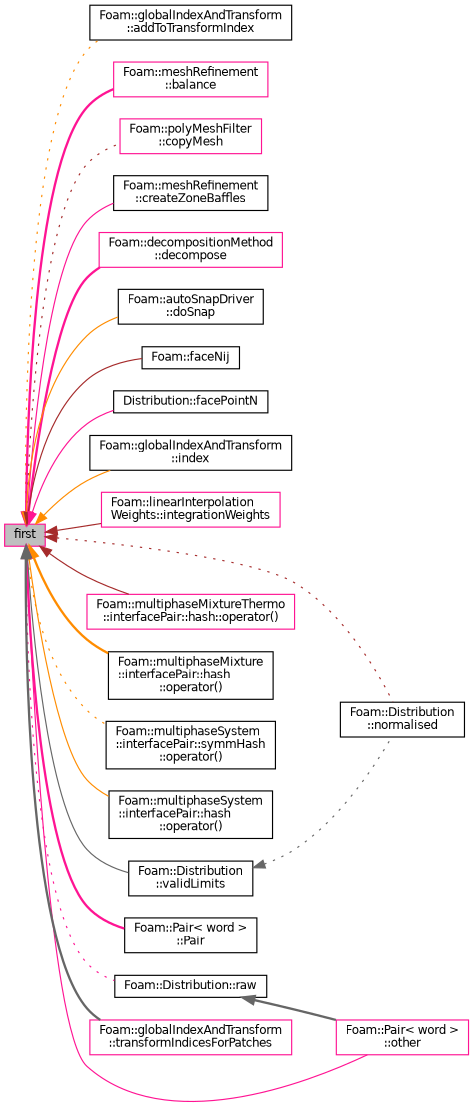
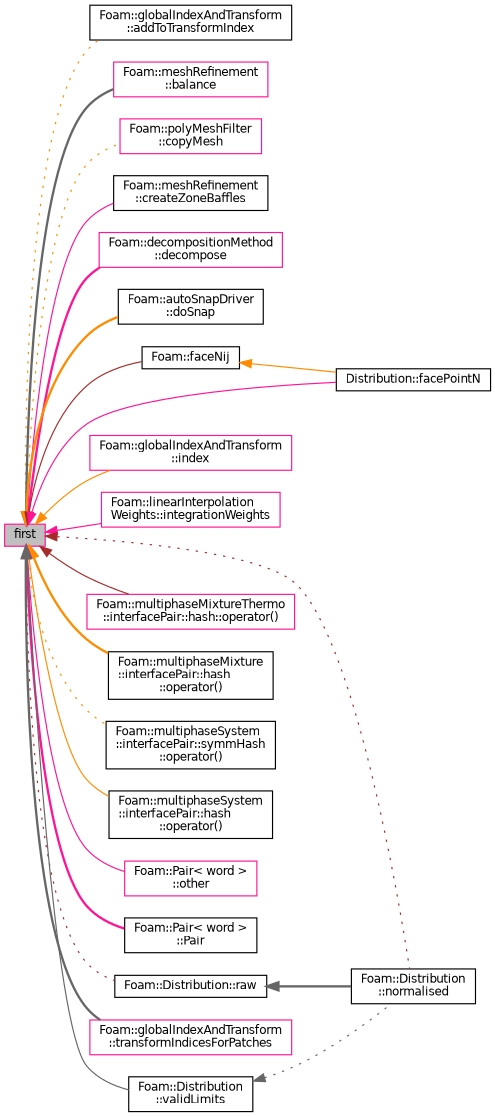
edge "Foam::meshRefinement ::balance" -> "first": color deeppink -> gray40
edge "Foam::polyMeshFilter ::copyMesh" -> "first": color brown -> darkorange
edge "Distribution::facePointN" -> "Foam::faceNij": added
edge "Foam::autoSnapDriver ::doSnap" -> "first": style solid -> bold
node "Foam::globalIndexAndTransform ::index": color black -> deeppink
edge "Foam::linearInterpolation Weights::integrationWeights" -> "first": color brown -> deeppink
edge "Foam::Distribution::raw" -> "first": color deeppink -> brown
edge "Foam::Pair< word > ::other" -> "Foam::Distribution::raw": now "Foam::Distribution ::normalised" -> "Foam::Distribution::raw"
